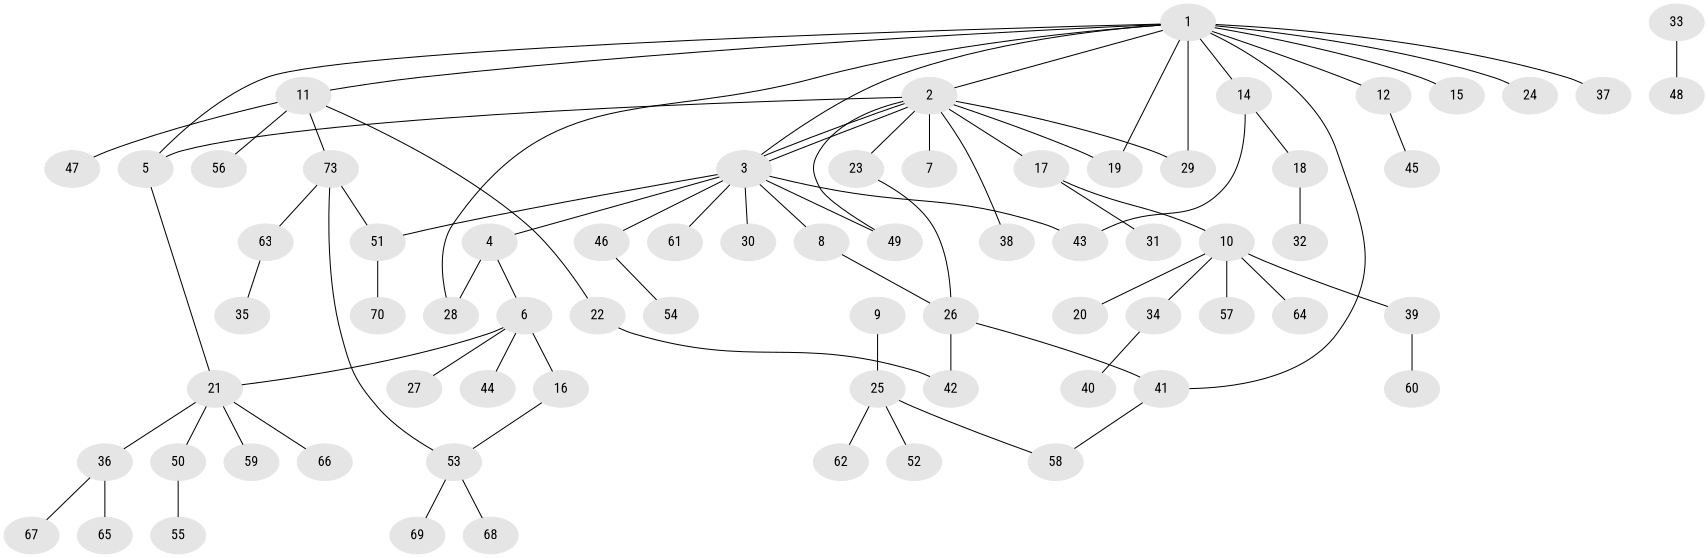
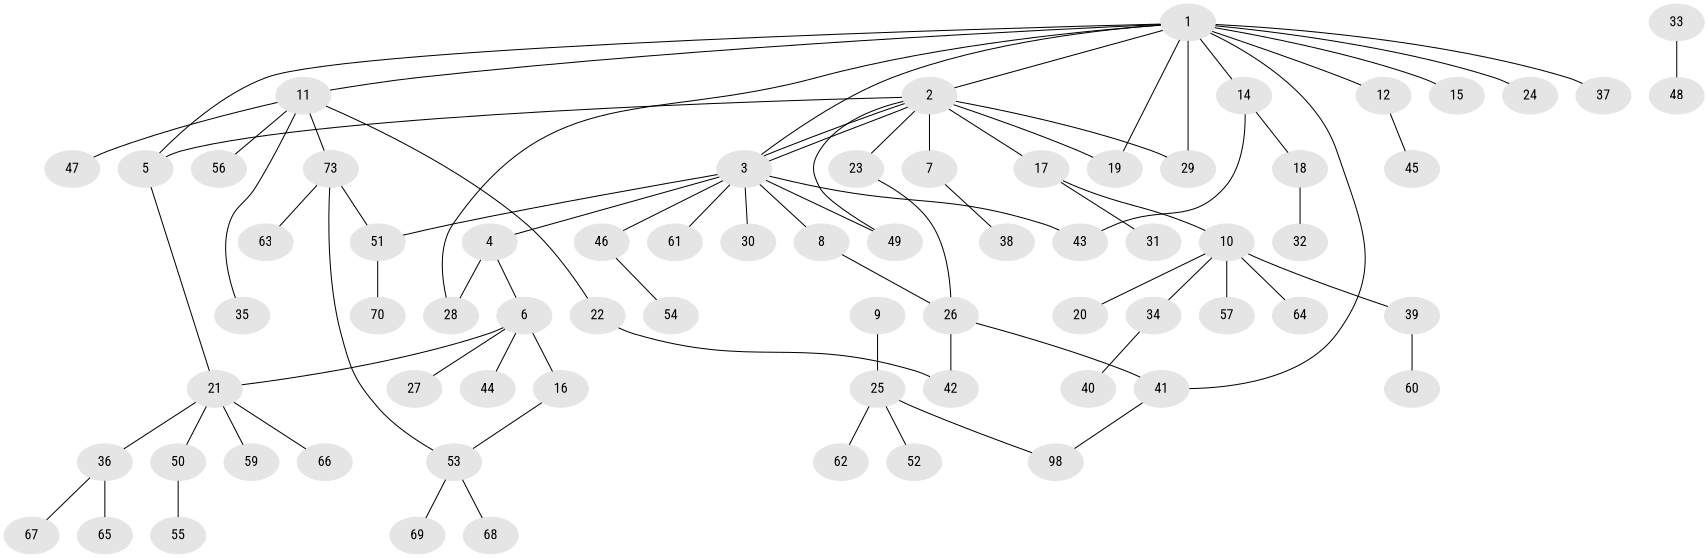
edge "2" -- "38": now "7" -- "38"
edge "63" -- "35": now "11" -- "35"
node "58": label "58" -> "98"
